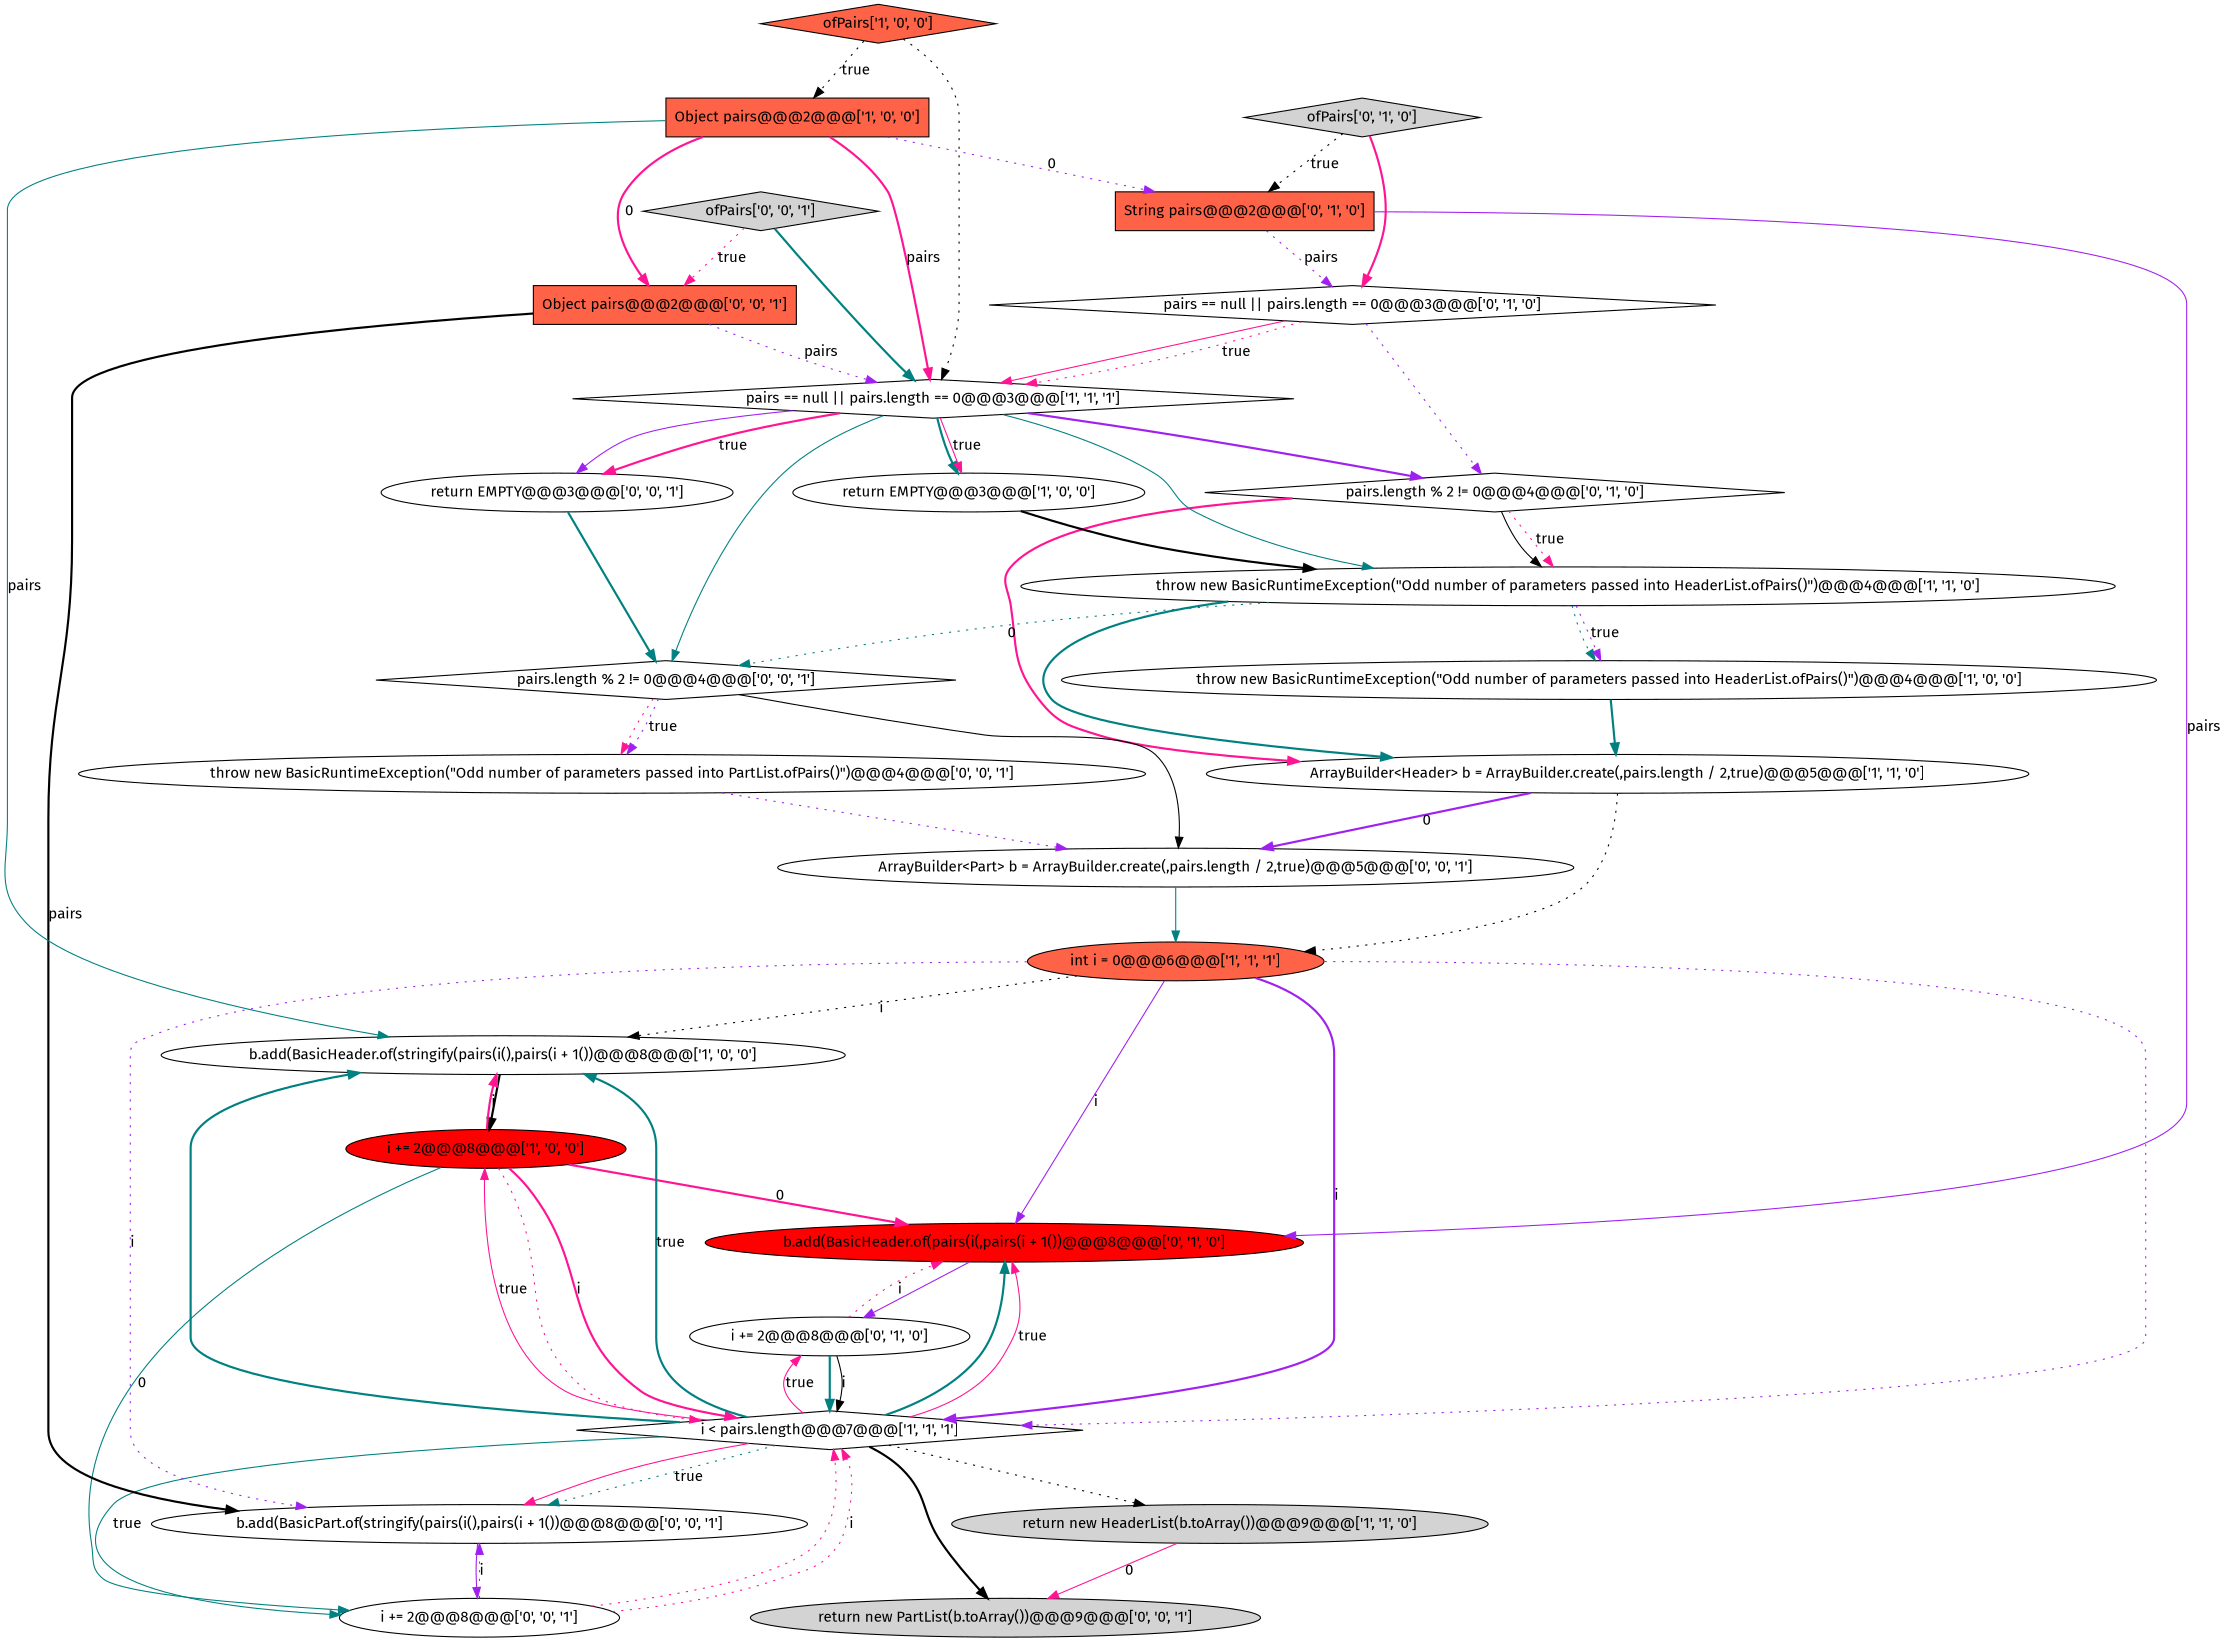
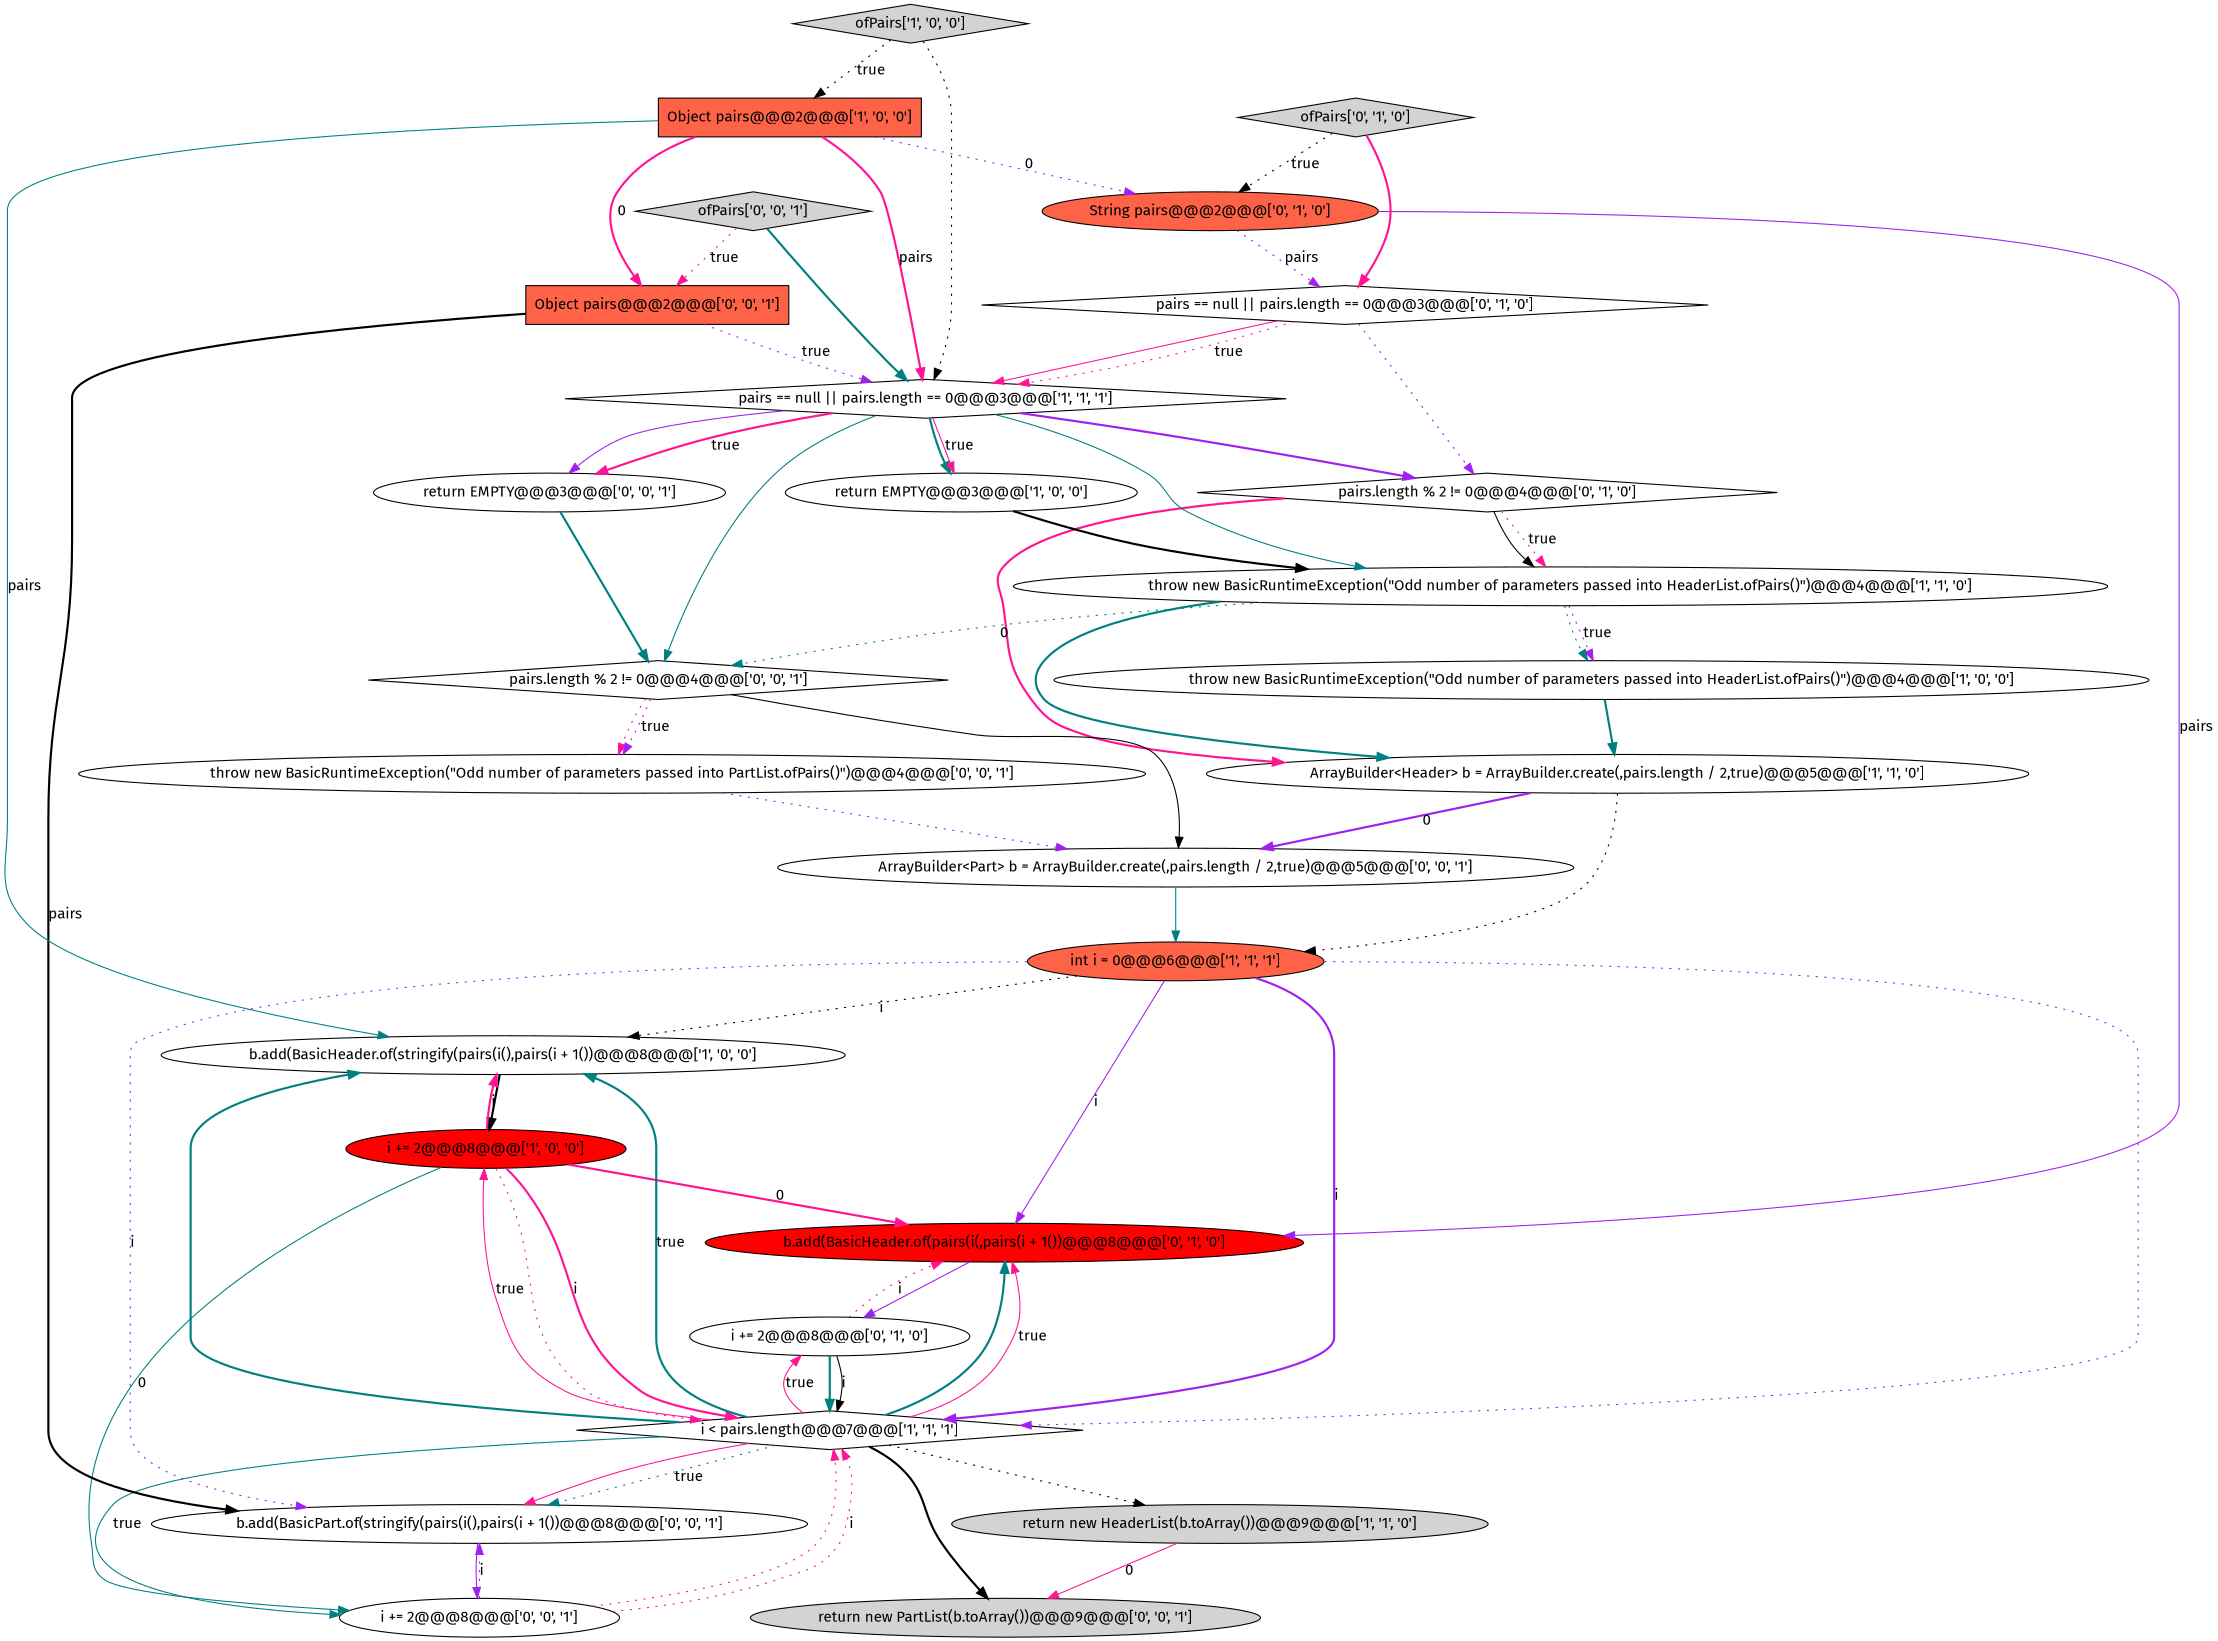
node "ofPairs['1', '0', '0']": fillcolor tomato -> lightgray
node "String pairs@@@2@@@['0', '1', '0']": shape box -> ellipse
edge "Object pairs@@@2@@@['0', '0', '1']" -> "pairs == null || pairs.length == 0@@@3@@@['1', '1', '1']": label "pairs" -> "true"
